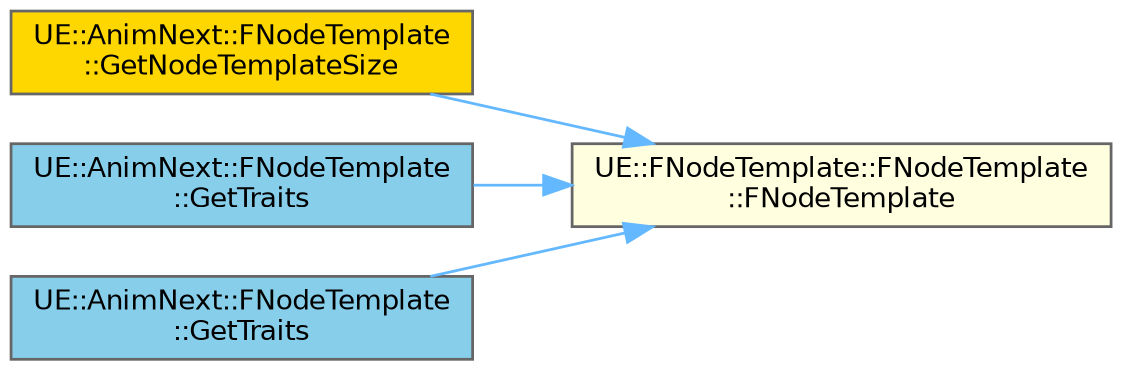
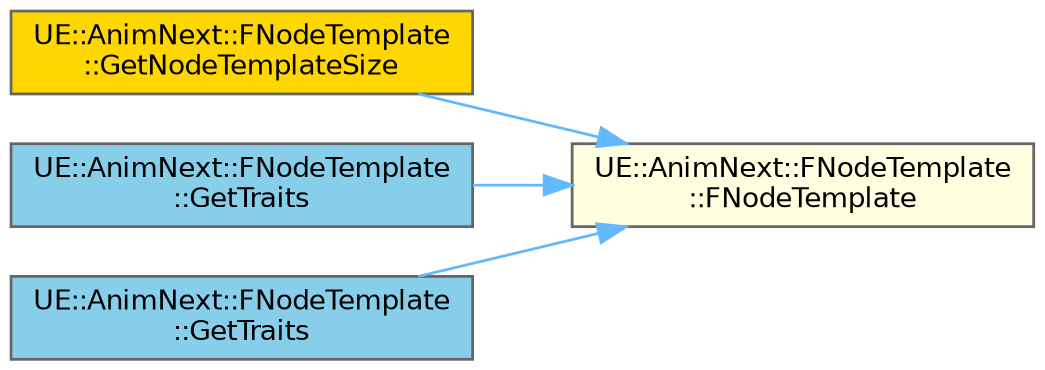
node "UE::FNodeTemplate::FNodeTemplate ::FNodeTemplate": label "UE::FNodeTemplate::FNodeTemplate ::FNodeTemplate" -> "UE::AnimNext::FNodeTemplate ::FNodeTemplate"
